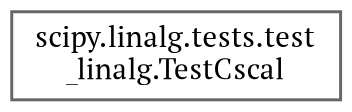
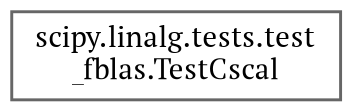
node "scipy.linalg.tests.test _linalg.TestCscal": label "scipy.linalg.tests.test _linalg.TestCscal" -> "scipy.linalg.tests.test _fblas.TestCscal"
